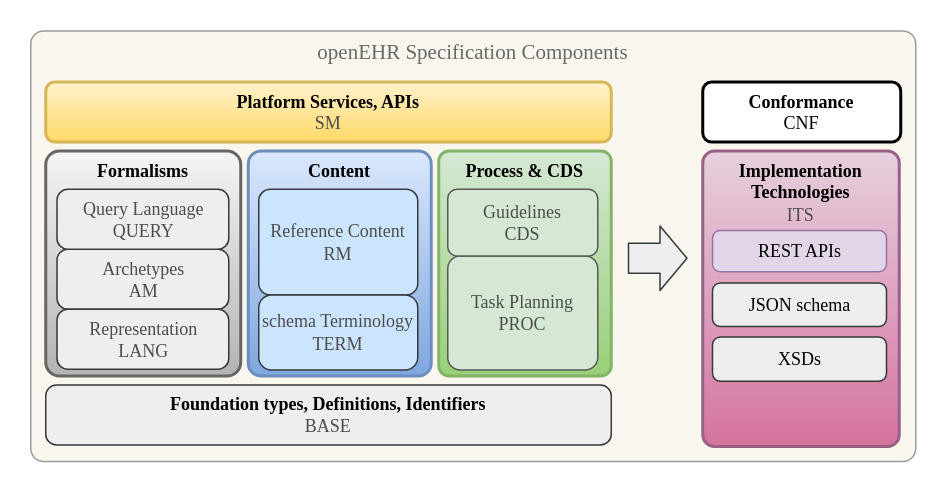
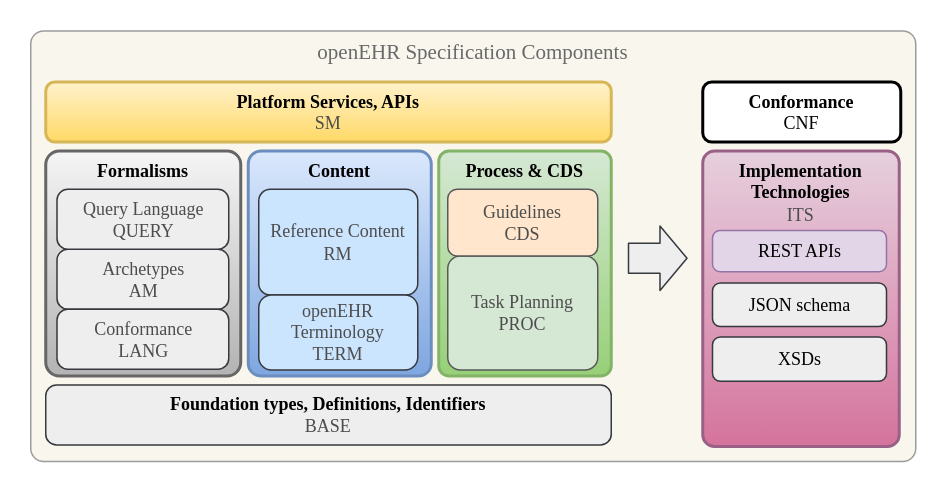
node "GuidelinesCDS": fillcolor #d5e8d4 -> #ffe6cc
node "schema Terminology TERM": label "schema Terminology TERM" -> "openEHR Terminology TERM"
node "RepresentationLANG": label "RepresentationLANG" -> "ConformanceLANG"
